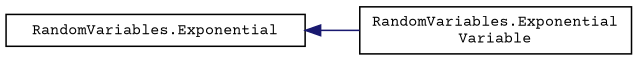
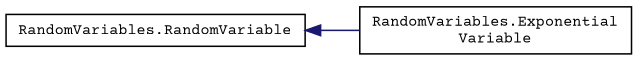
node "RandomVariables.Exponential": label "RandomVariables.Exponential" -> "RandomVariables.RandomVariable"
